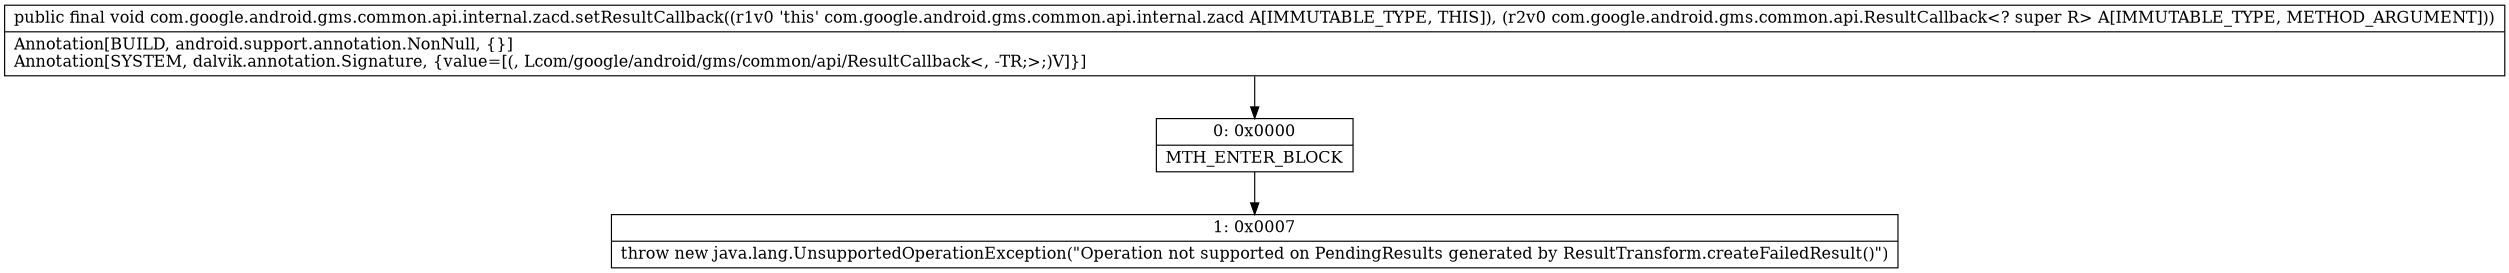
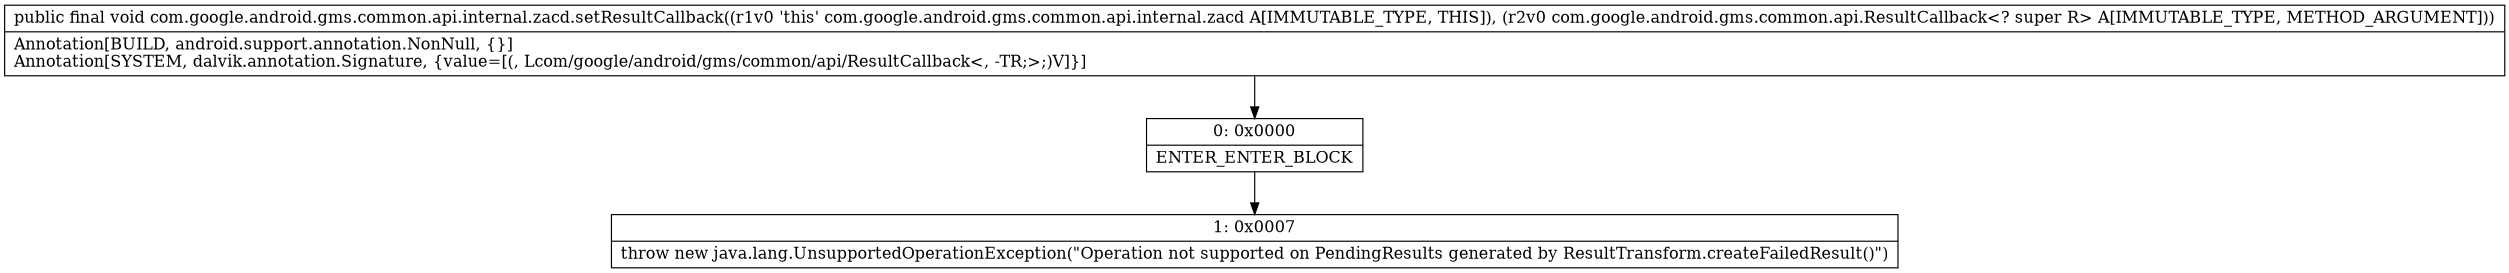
node "0: 0x0000": text "MTH_ENTER_BLOCK" -> "ENTER_ENTER_BLOCK"
